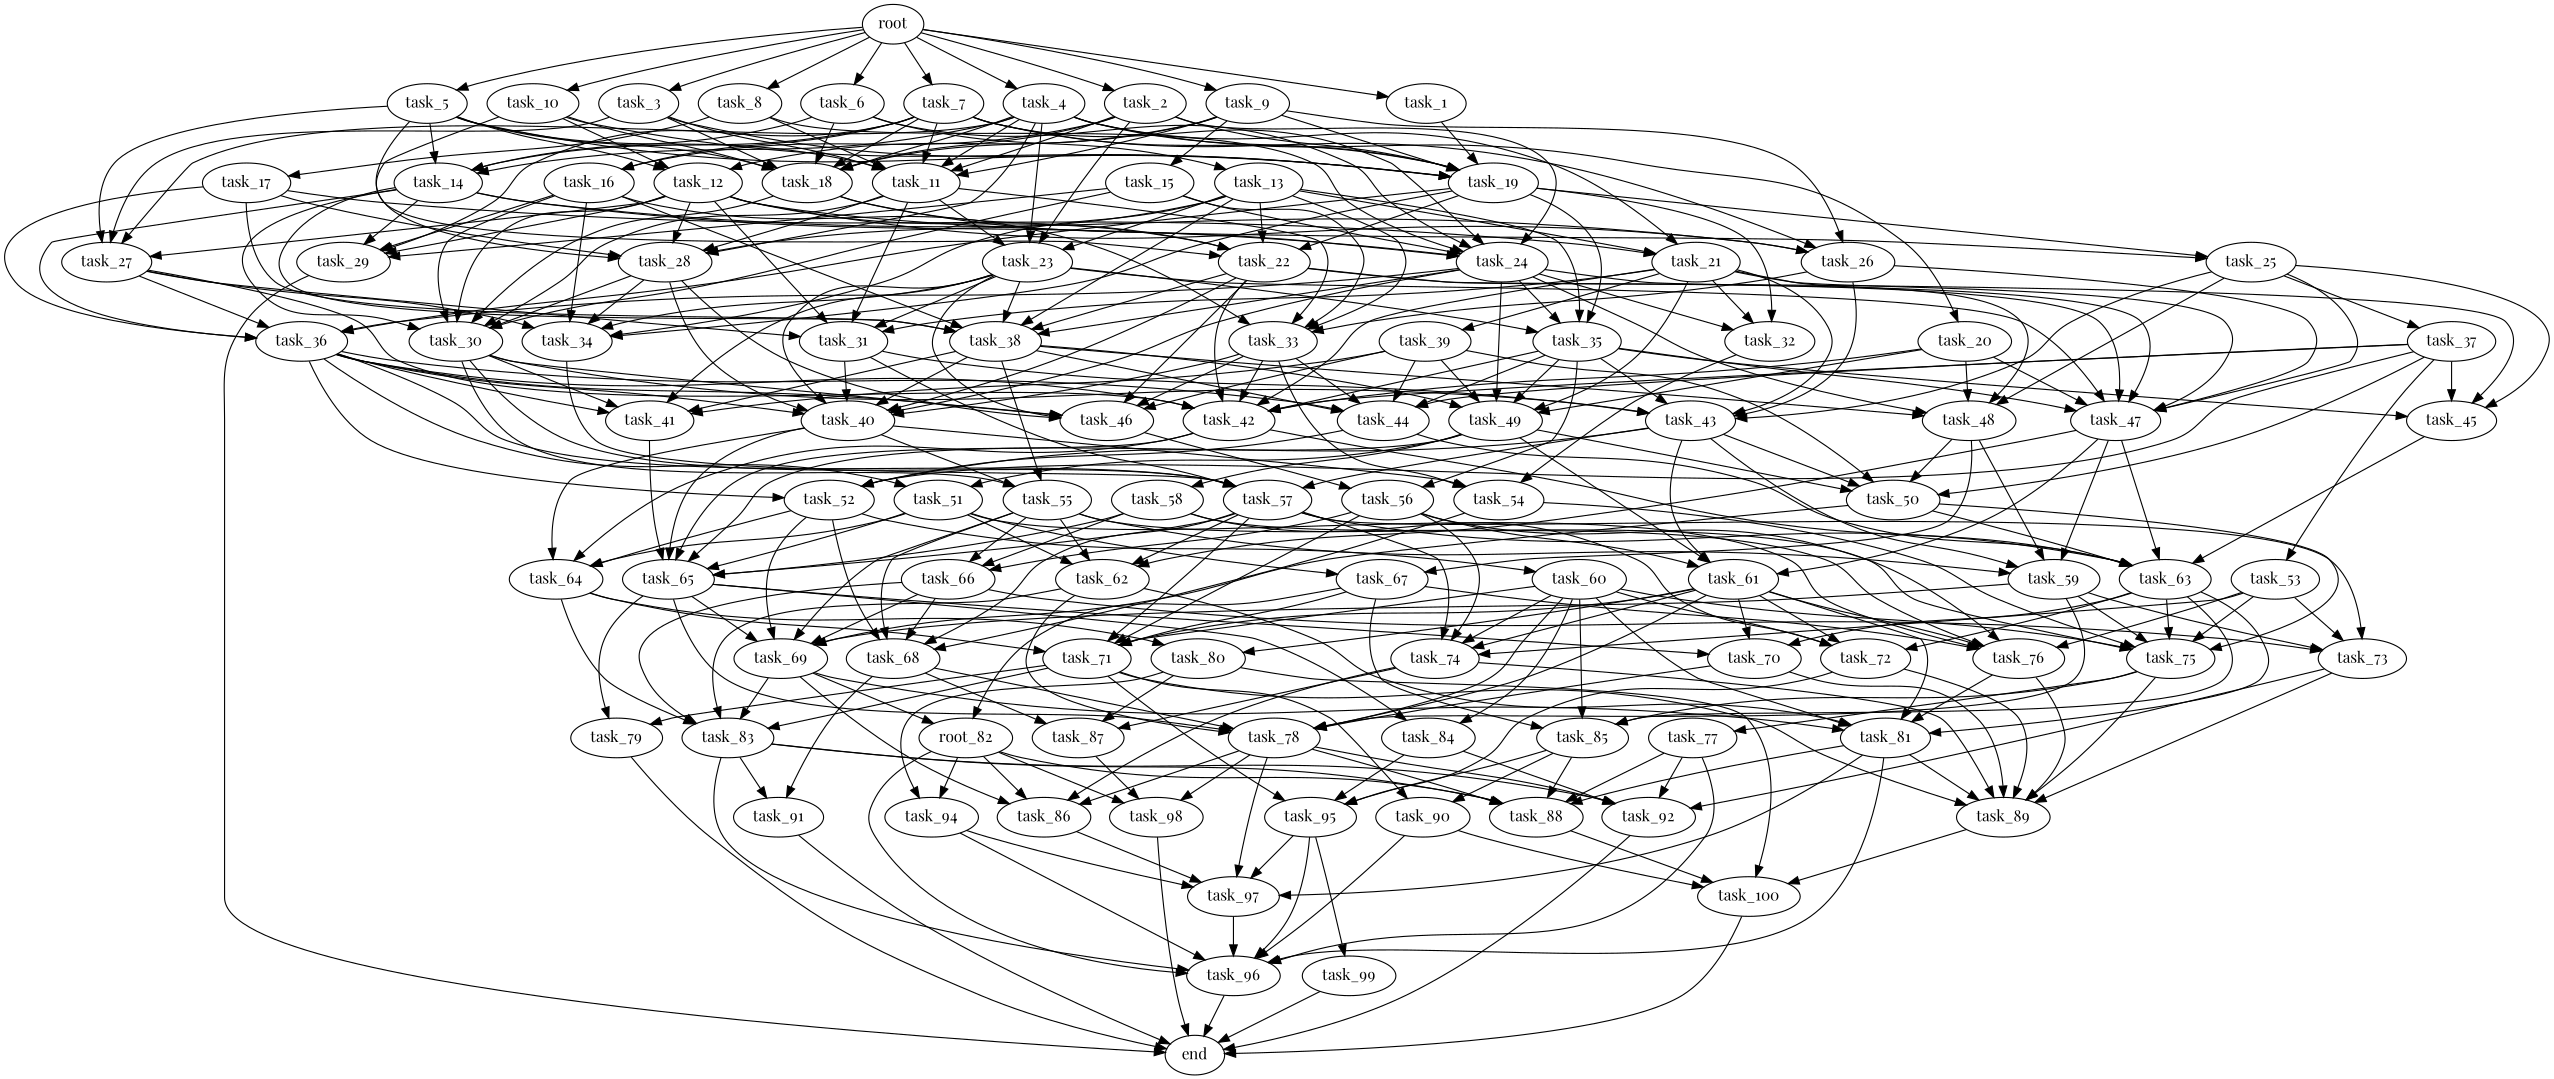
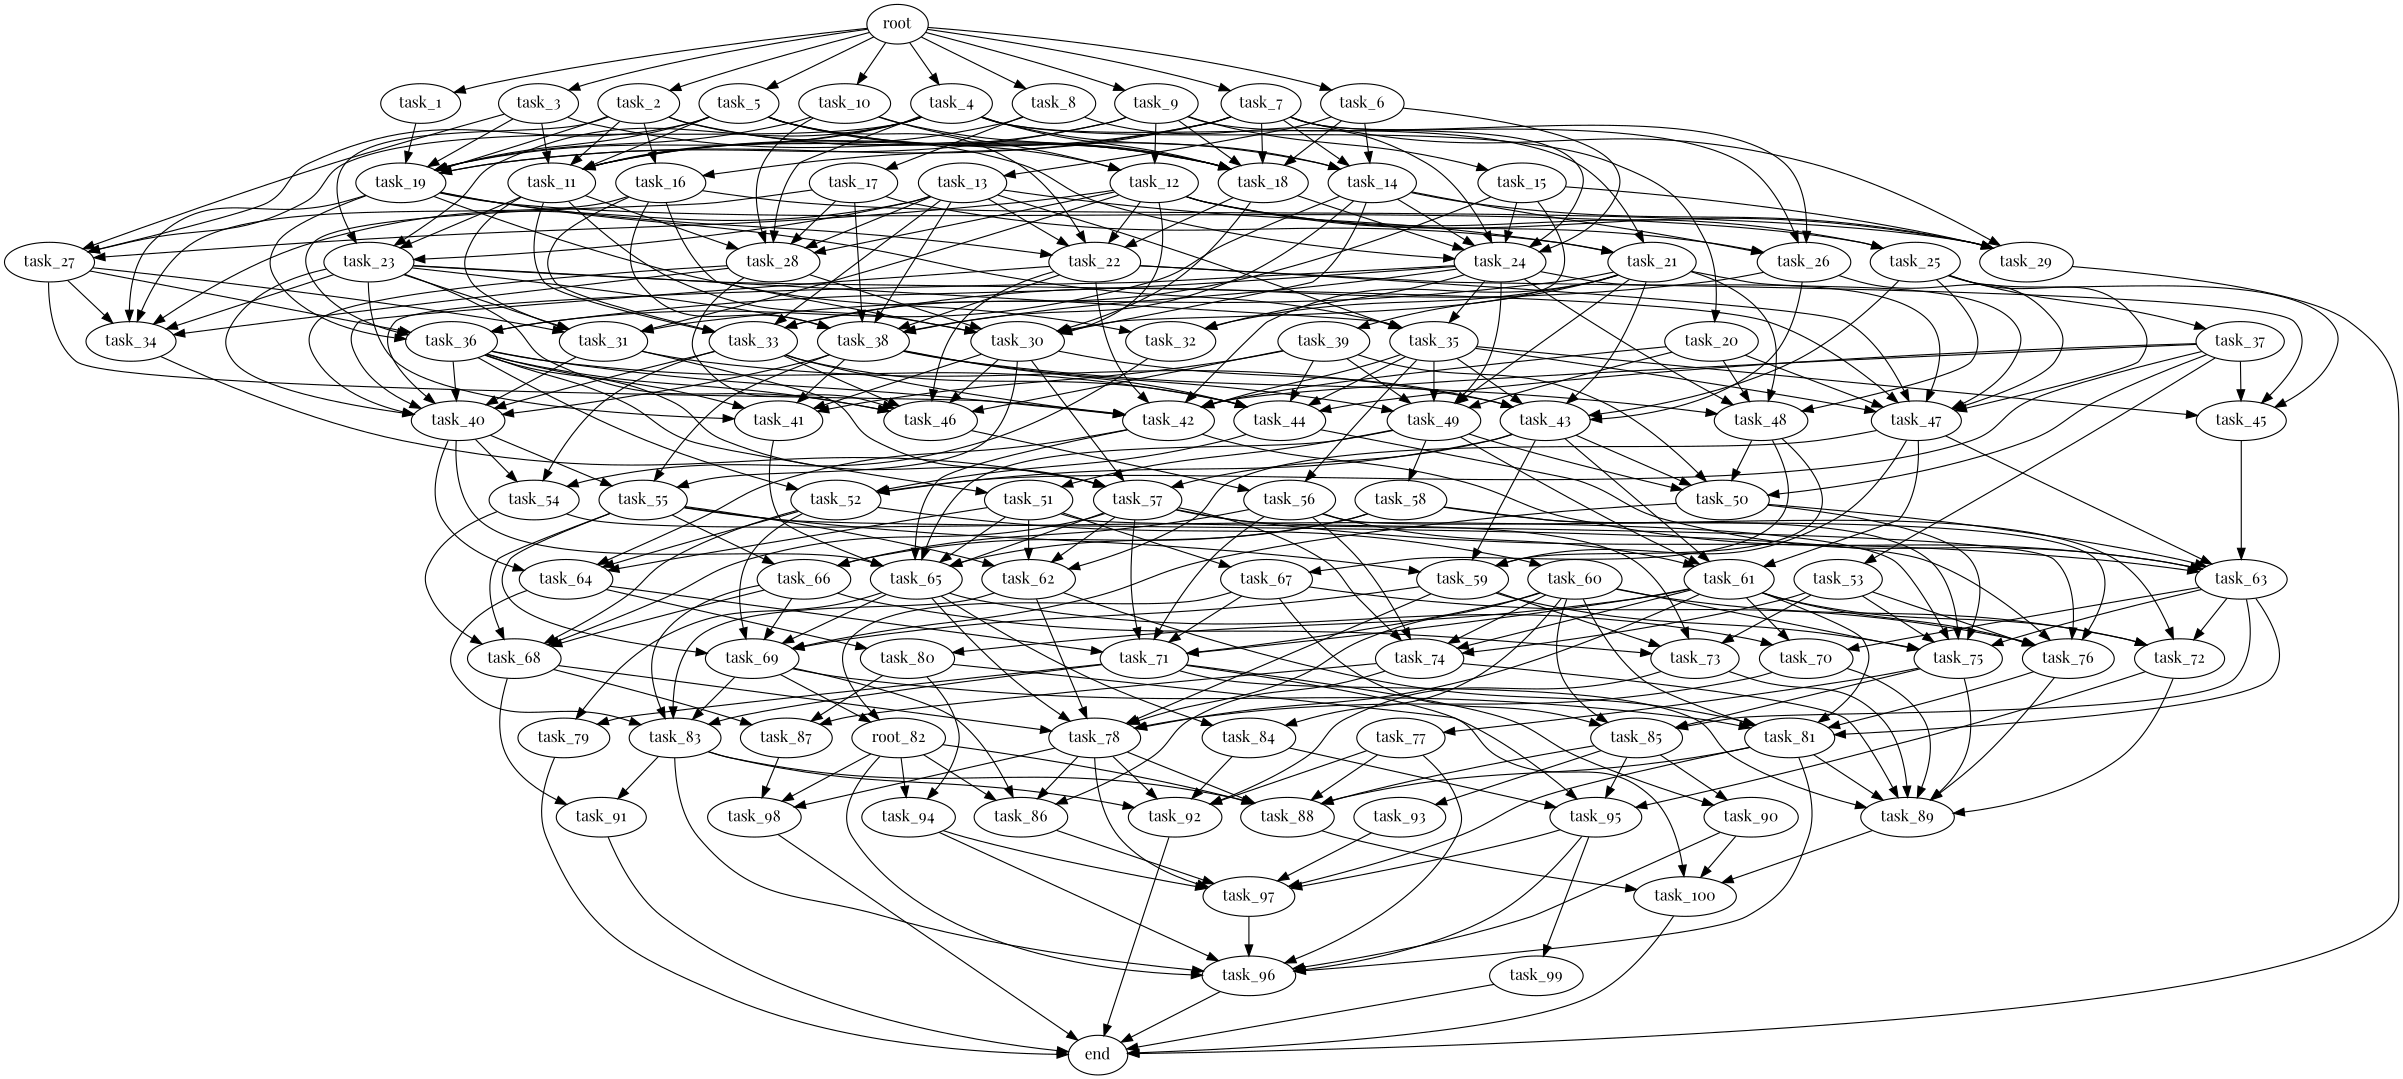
node "task_93": added
